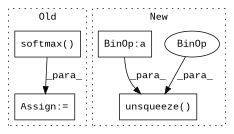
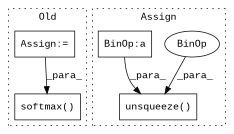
cluster "New": label "New" -> "Assign"
edge "softmax()" -> "Assign:=": reversed
